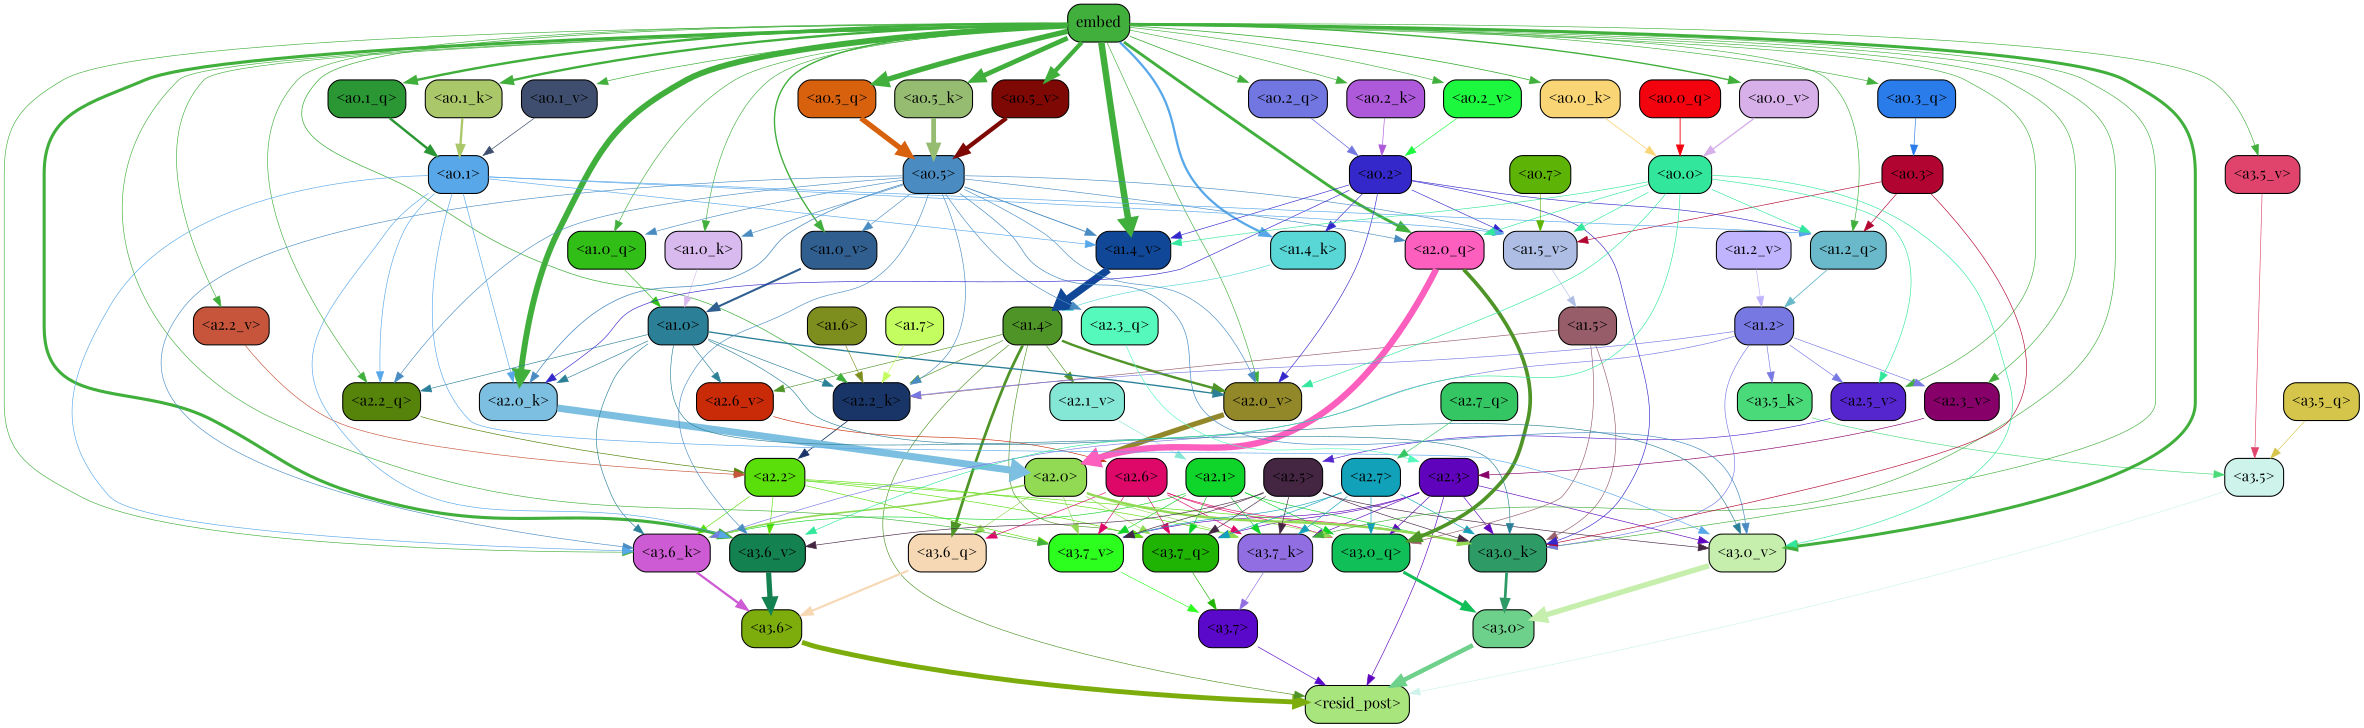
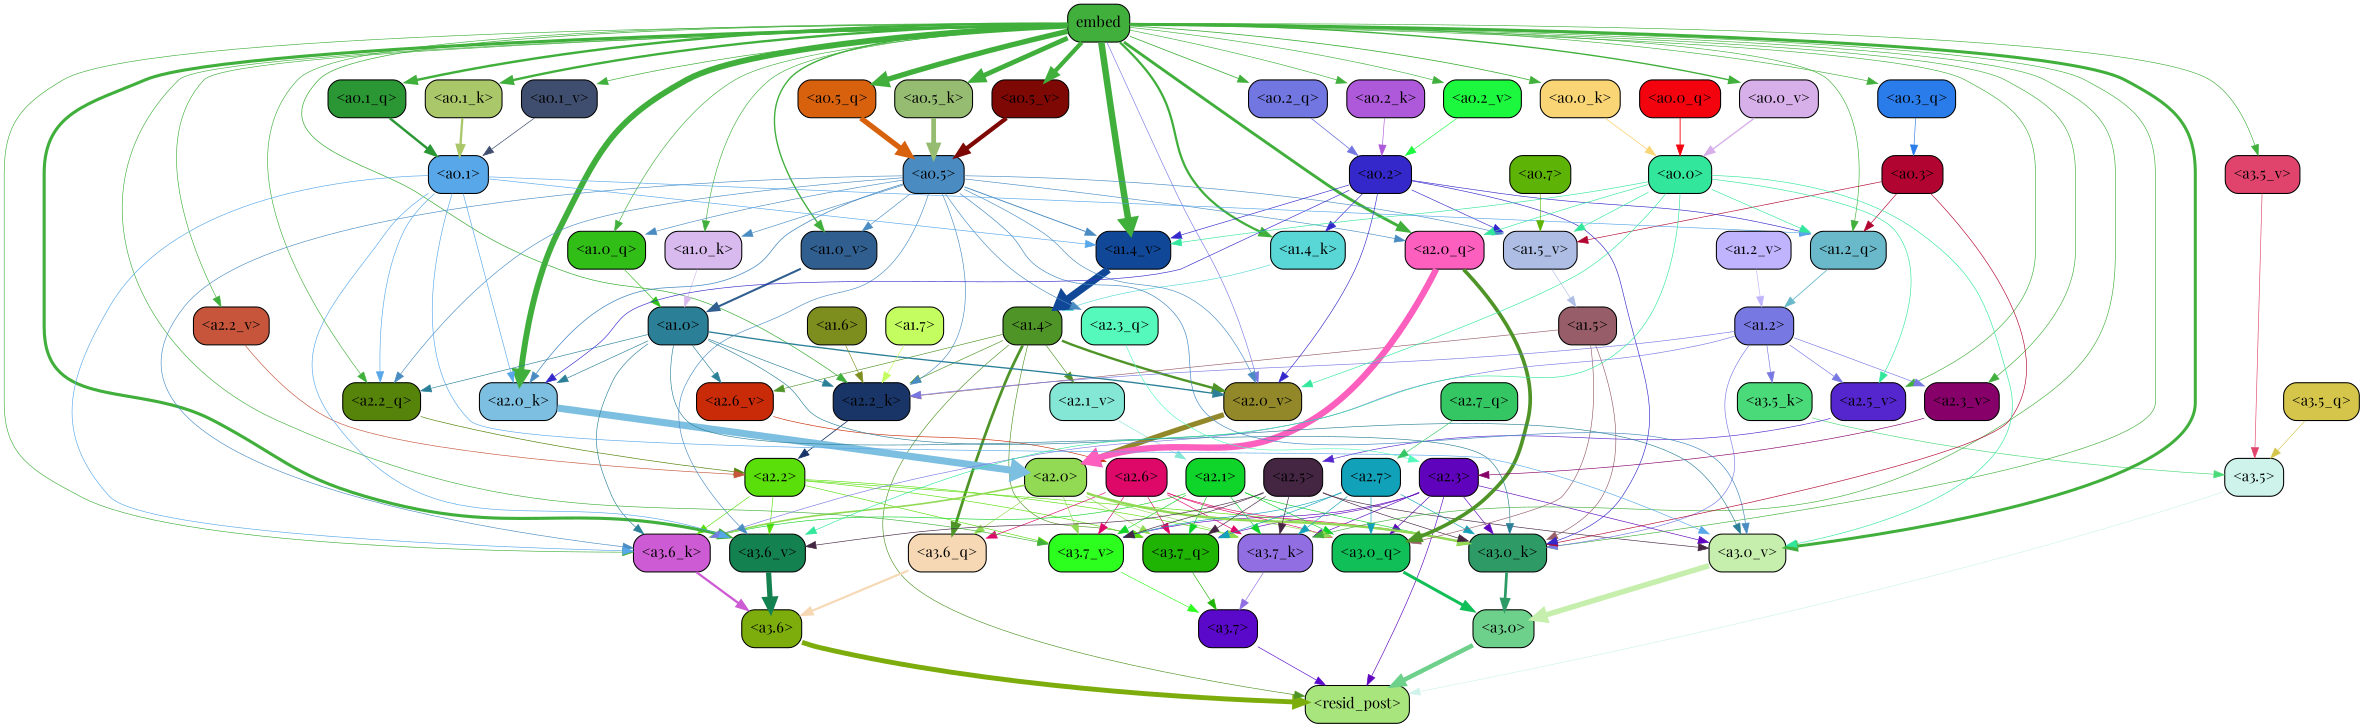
edge "embed" -> "<a1.4_k>": color #57a7e9 -> #41af3c
edge "embed" -> "<a2.0_v>": color #41af3c -> #7878e3
edge "<a0.1>" -> "<a1.5_v>": removed
